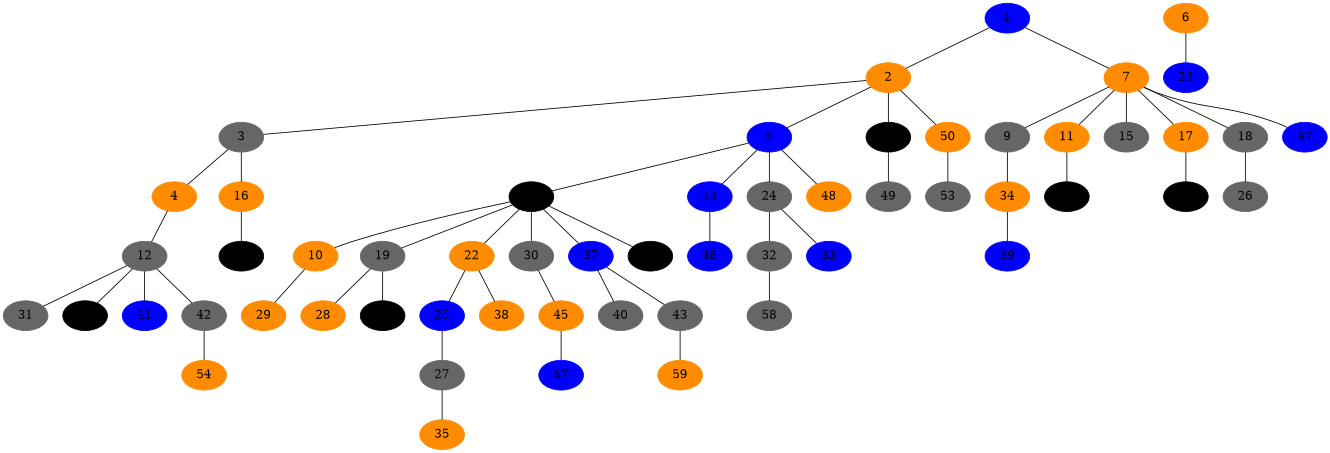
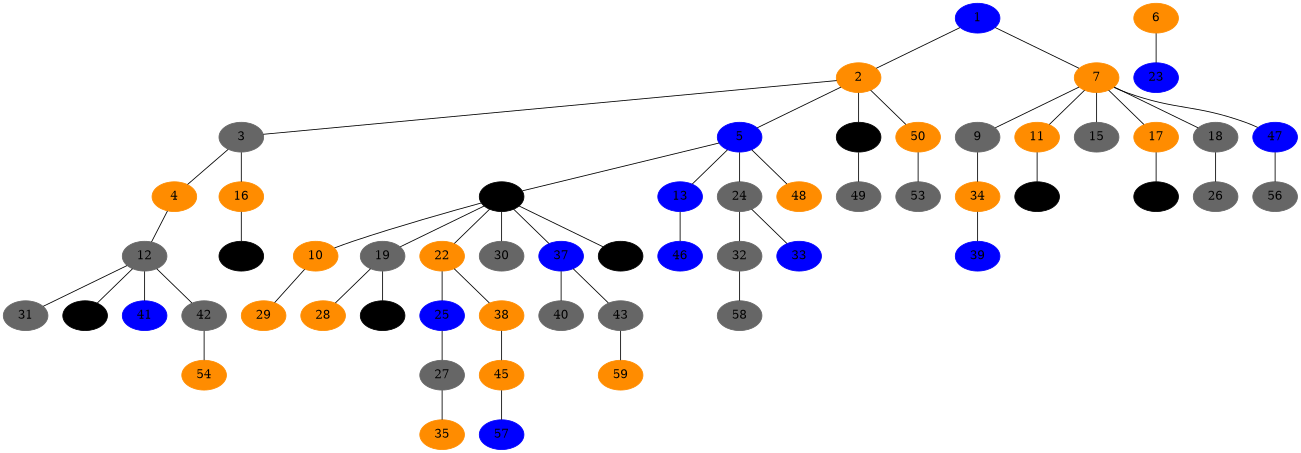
node "56": added
edge "30" -- "45": now "38" -- "45"
